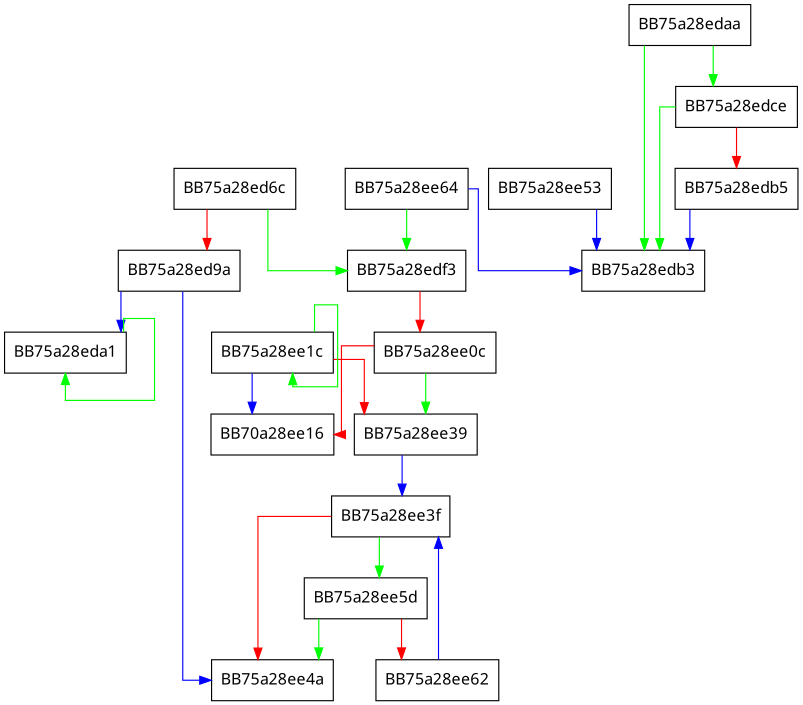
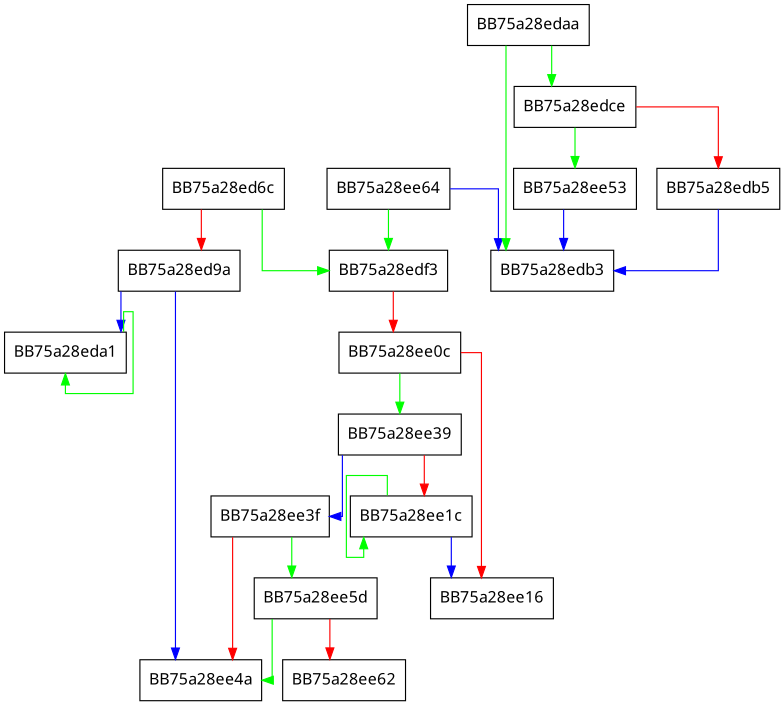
edge "BB75a28edce" -> "BB75a28edb3": now "BB75a28edce" -> "BB75a28ee53"
edge "BB75a28ee1c" -> "BB75a28ee39": reversed
node "BB70a28ee16": label "BB70a28ee16" -> "BB75a28ee16"
edge "BB75a28ee62" -> "BB75a28ee3f": removed
